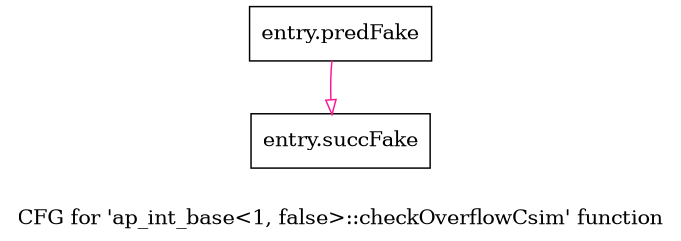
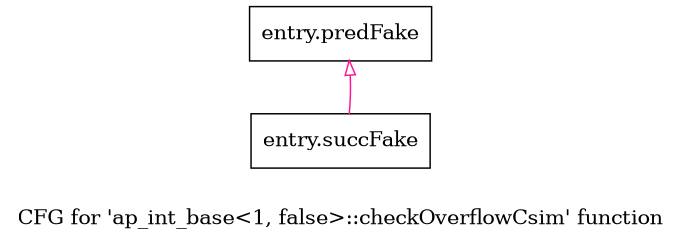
edge "entry.predFake" -> "entry.succFake": reversed
